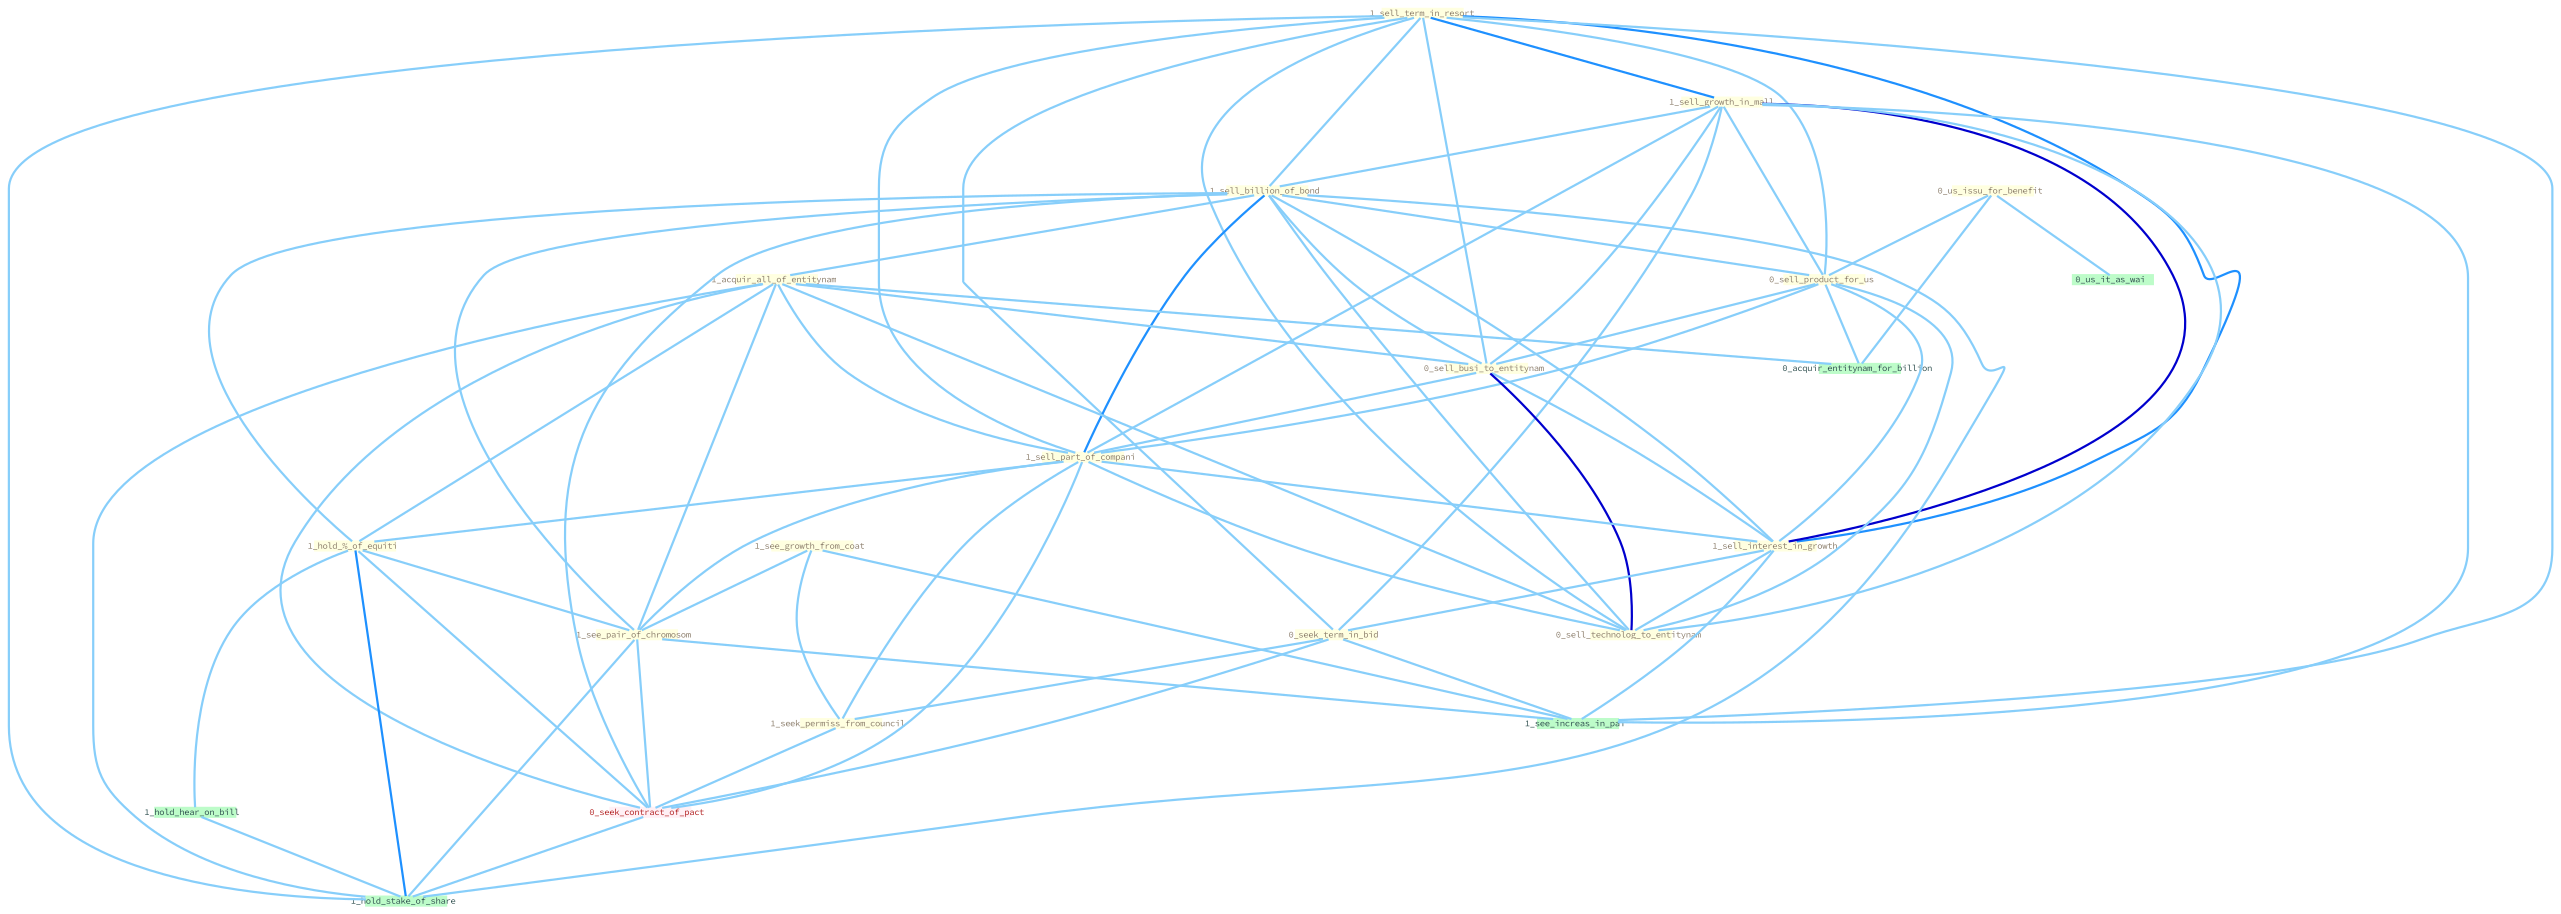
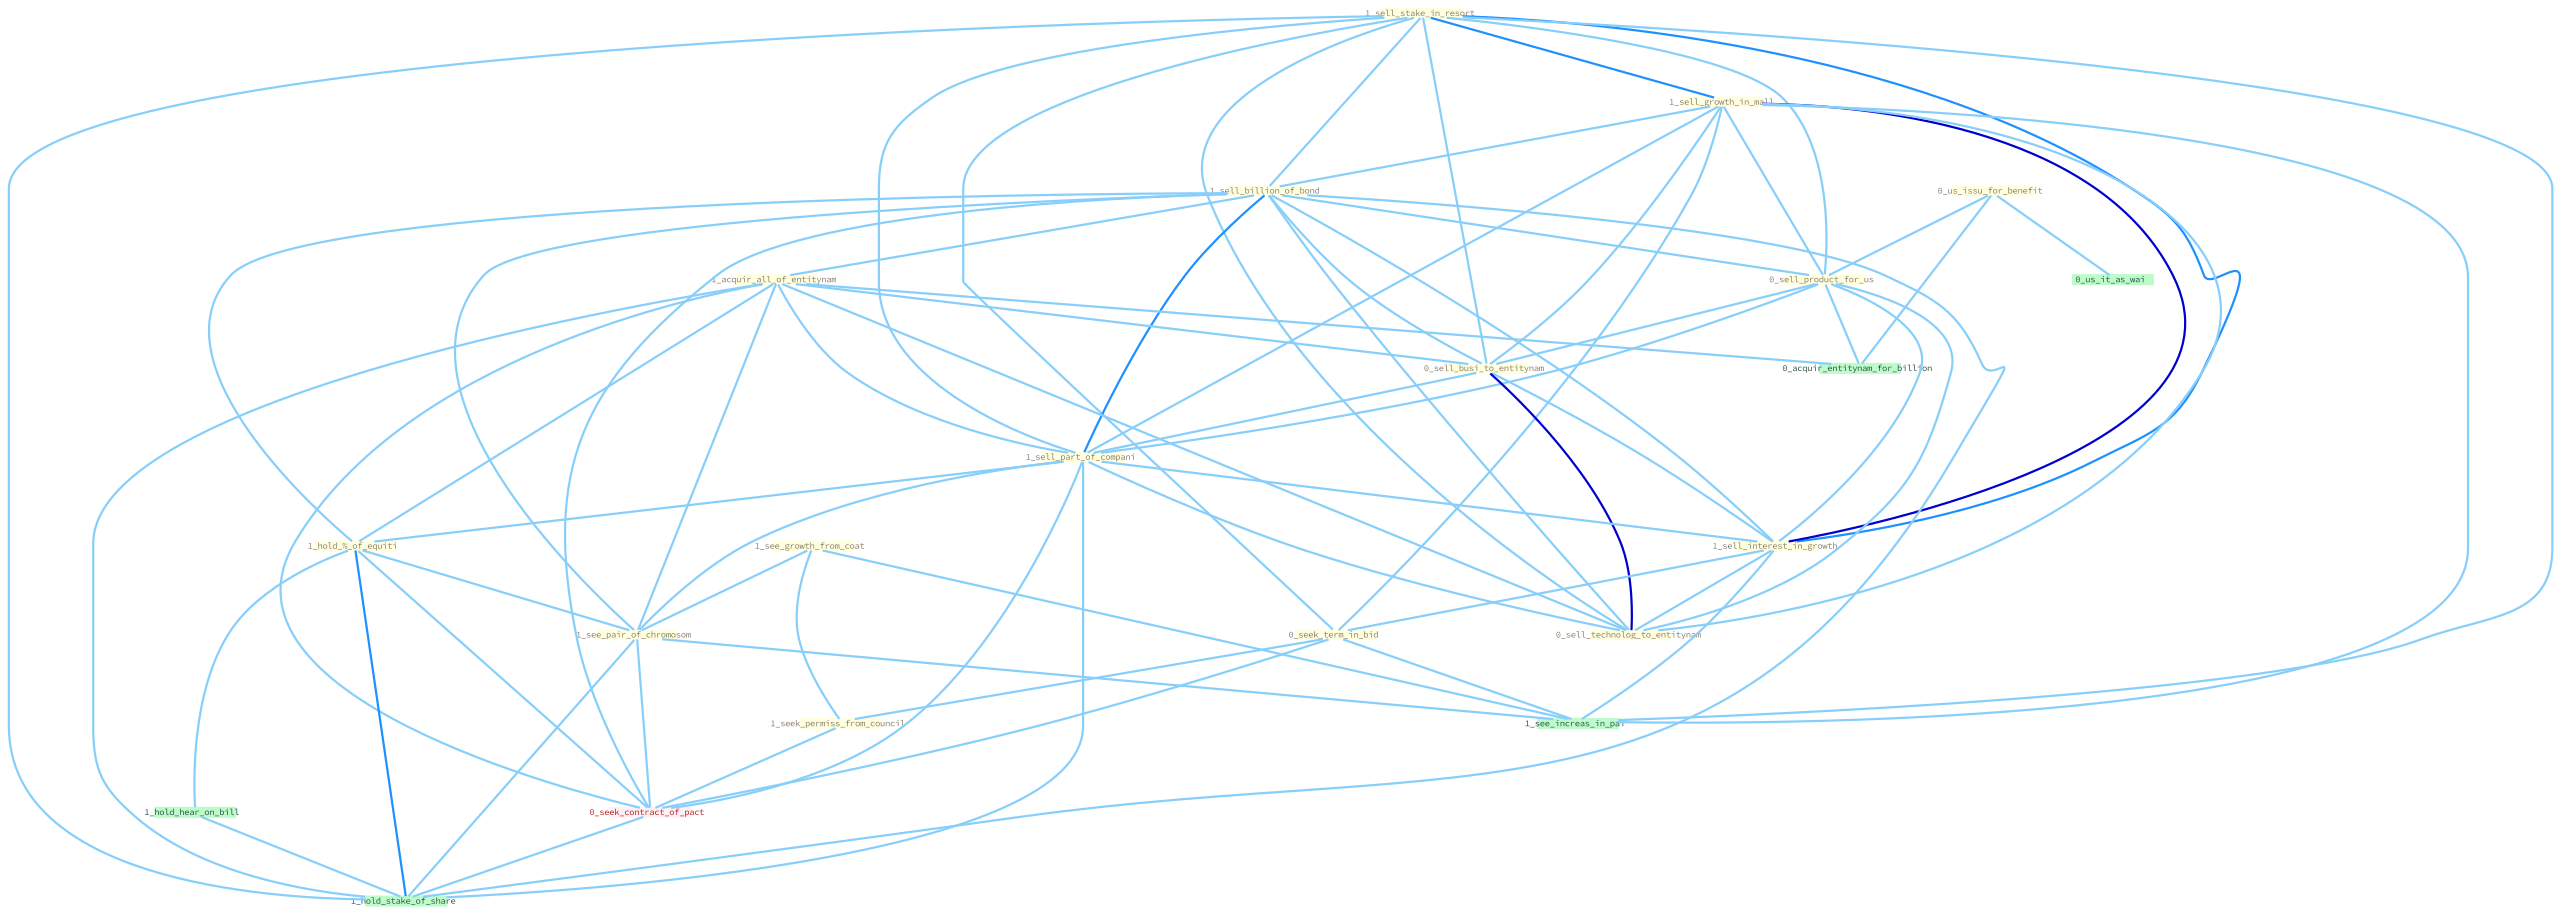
node "1_sell_term_in_resort": label "1_sell_term_in_resort" -> "1_sell_stake_in_resort"
edge "1_sell_part_of_compani" -- "1_seek_permiss_from_council": now "1_sell_part_of_compani" -- "1_hold_stake_of_share"
